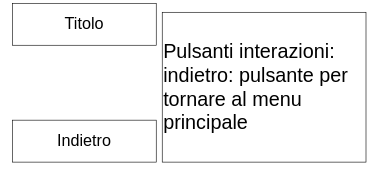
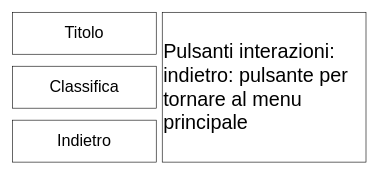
node "Titolo": moved (84, 24) -> (84, 33)
node "Classifica": added
